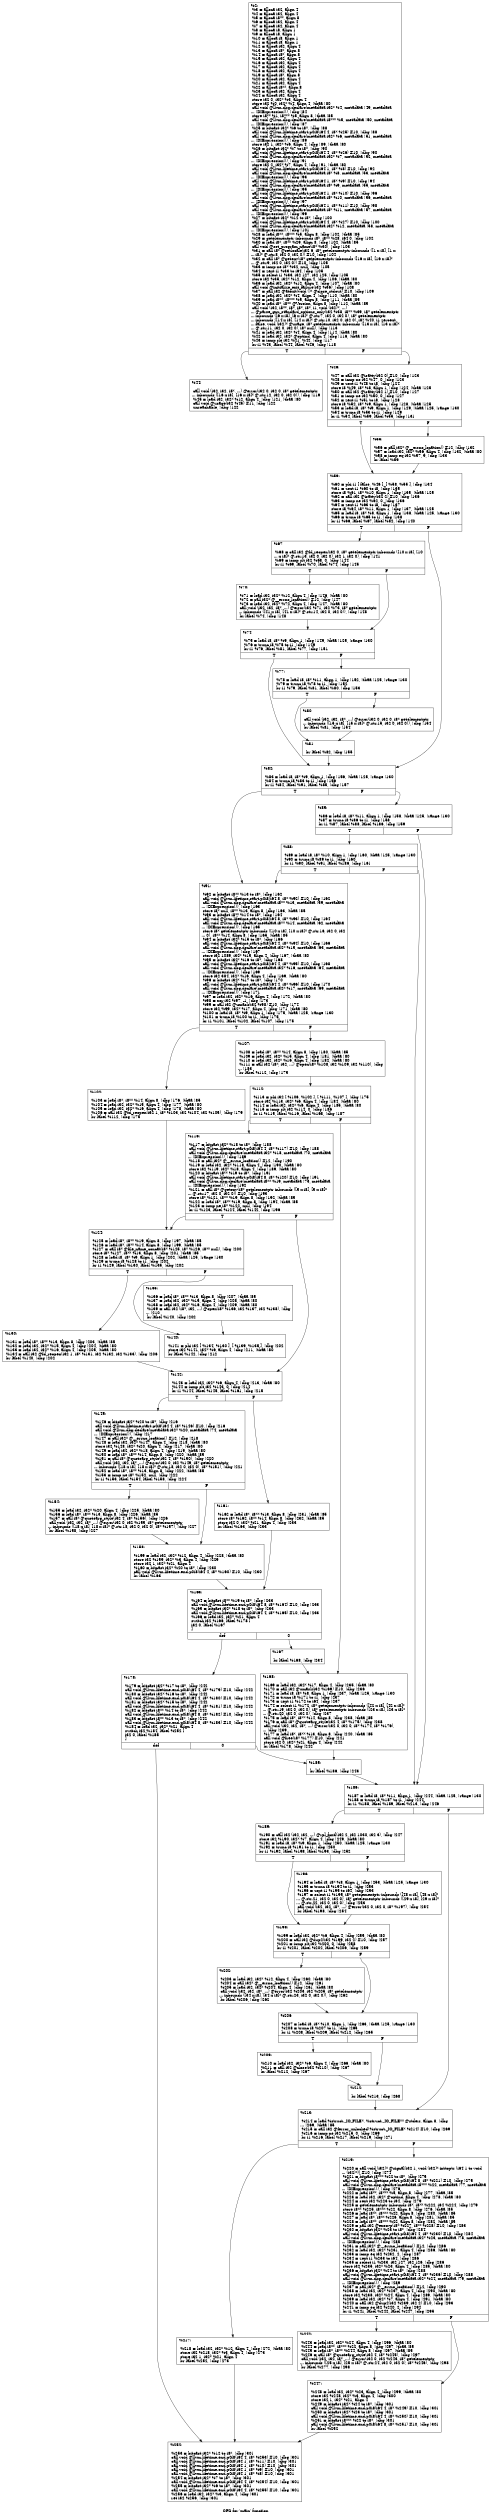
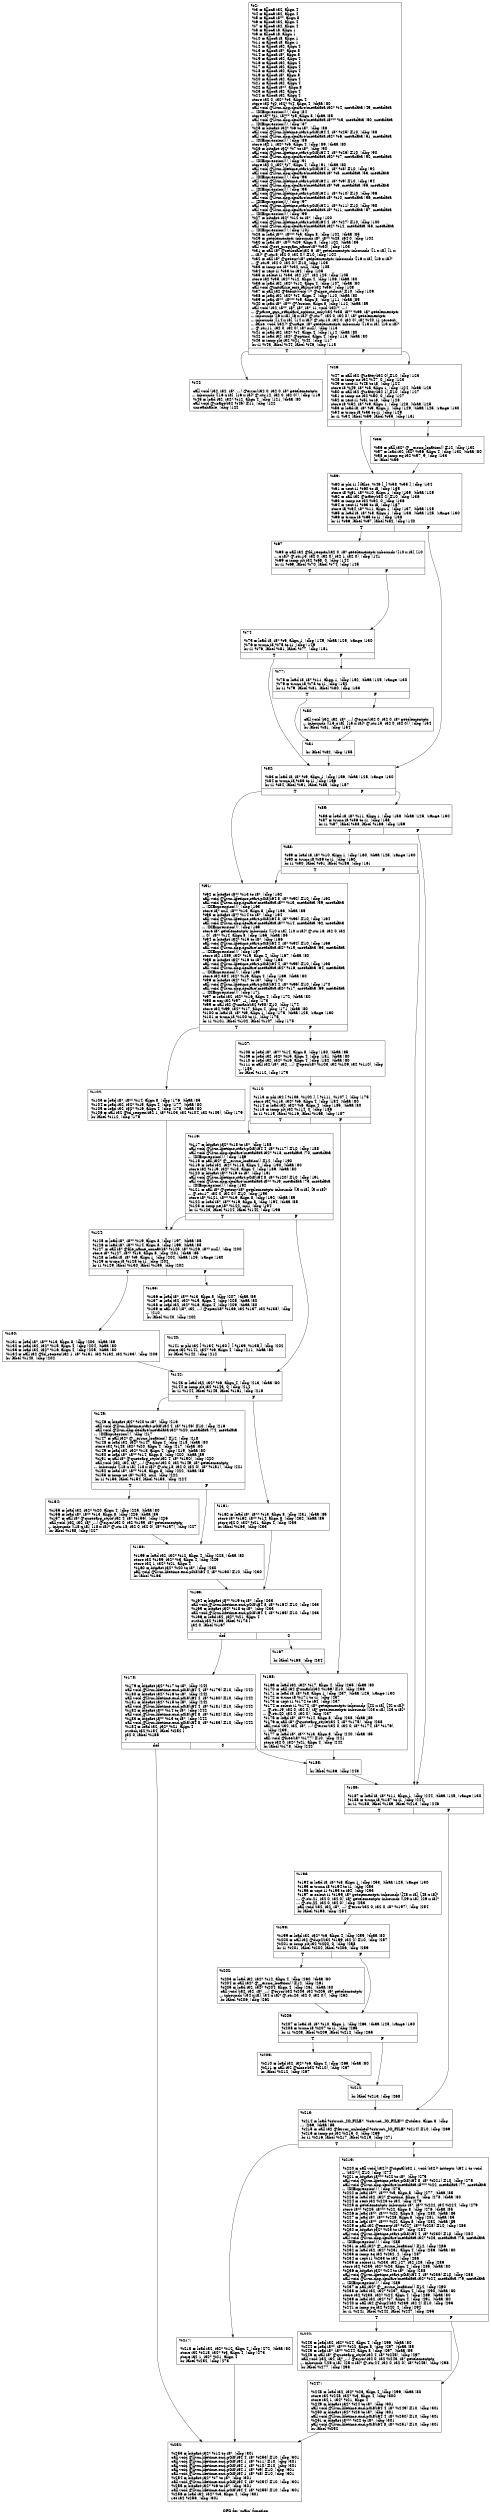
node "%70:": removed
edge "%124:" -> "%140:": now "%124:" -> "%135:"
node "%189:": removed
